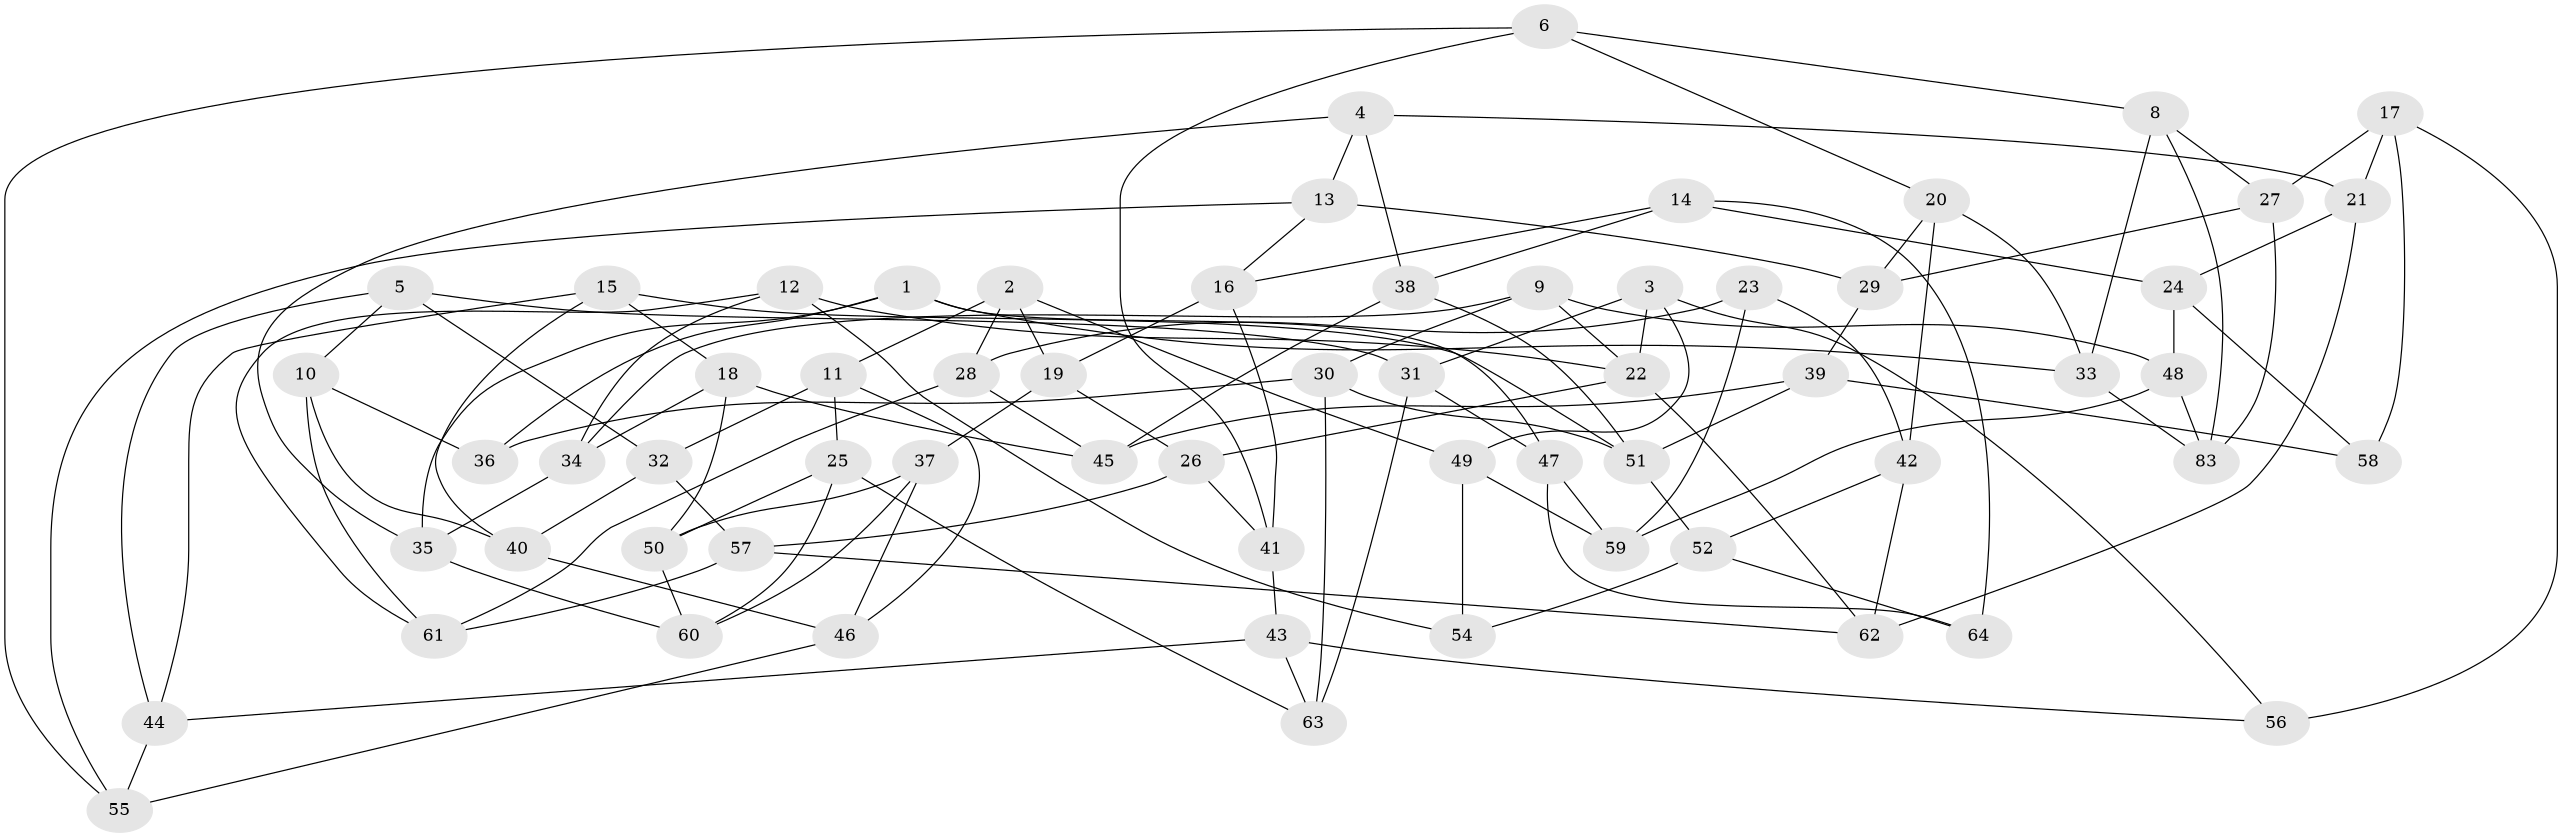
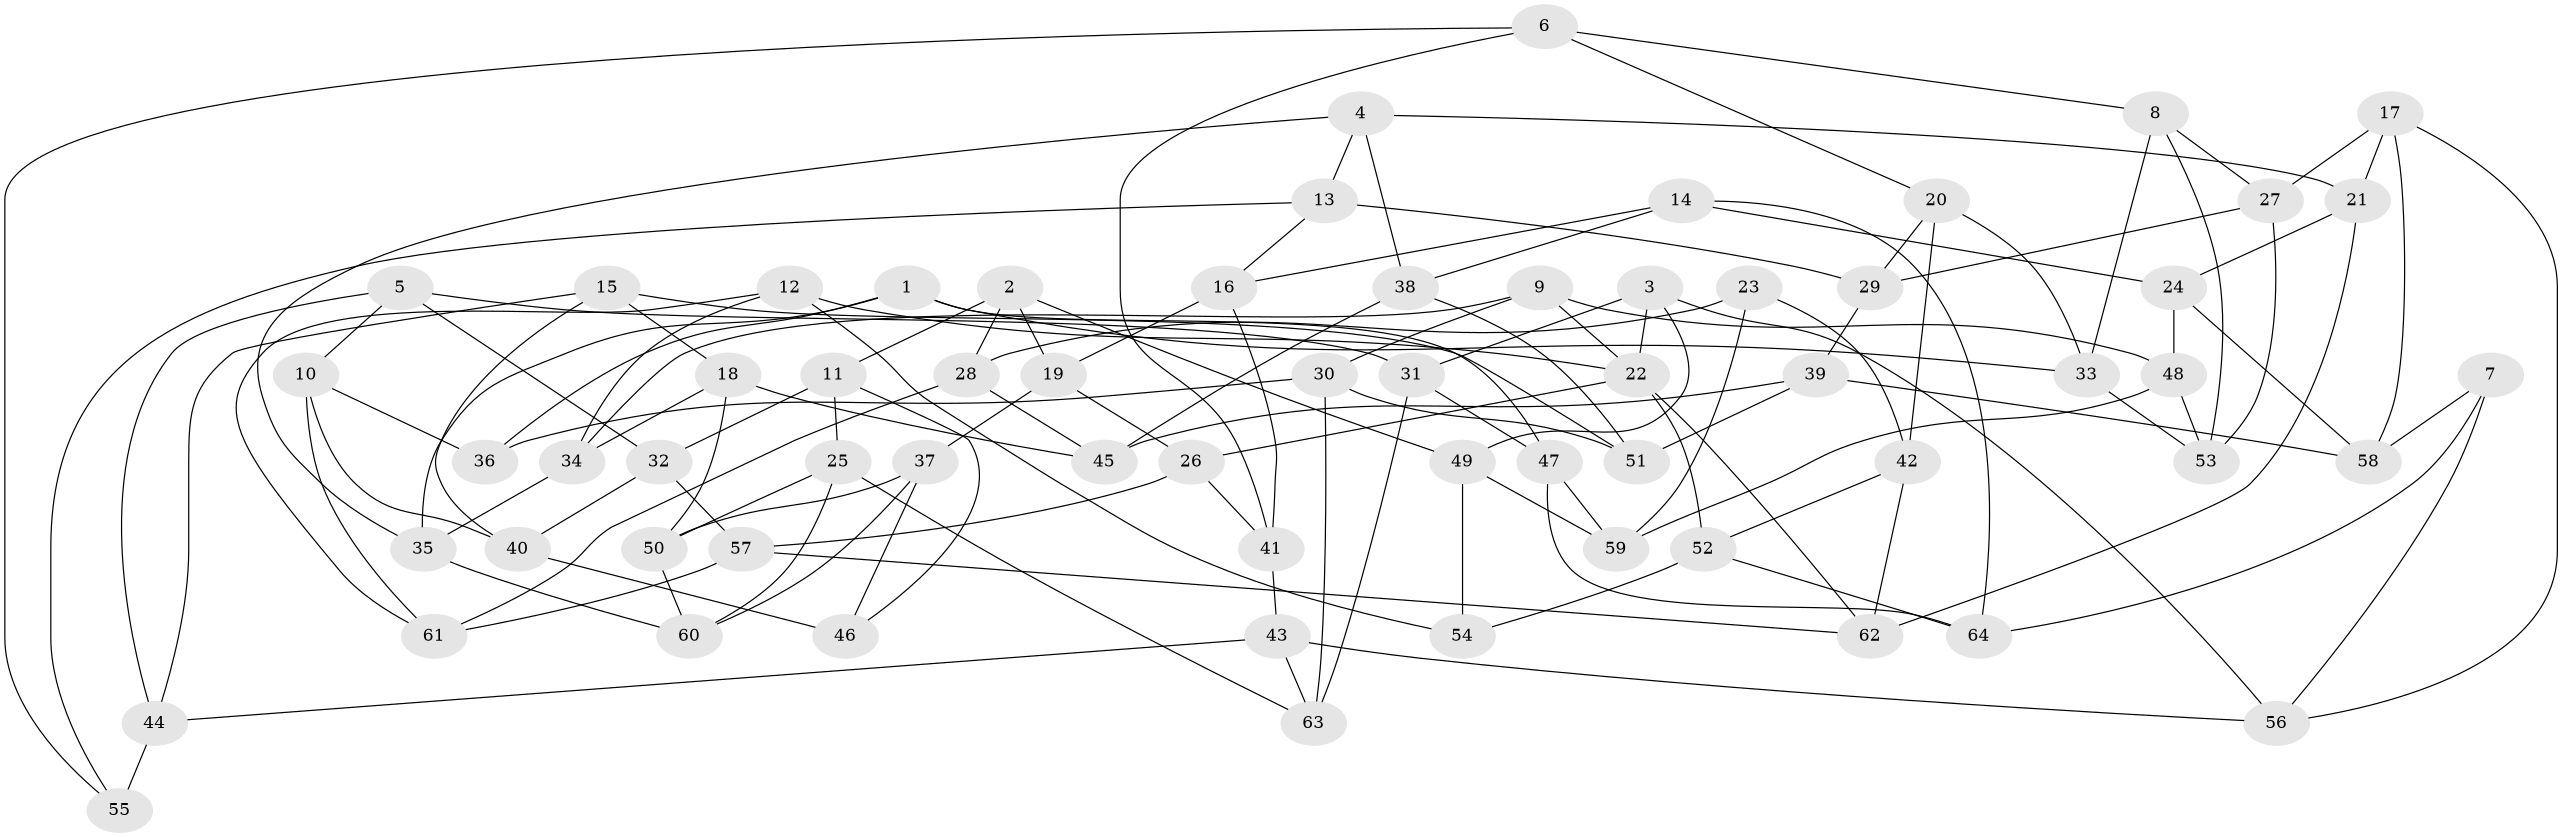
node "7": added
node "83": label "83" -> "53"
edge "51" -- "52": now "22" -- "52"
edge "46" -- "55": removed
